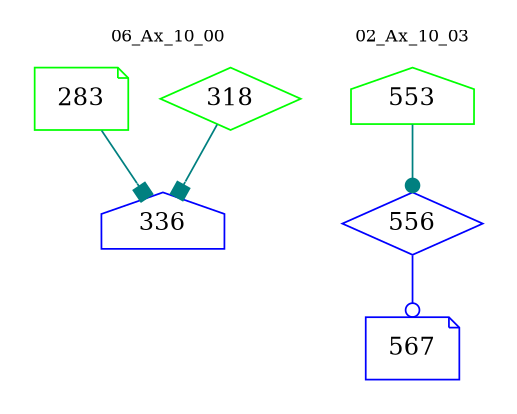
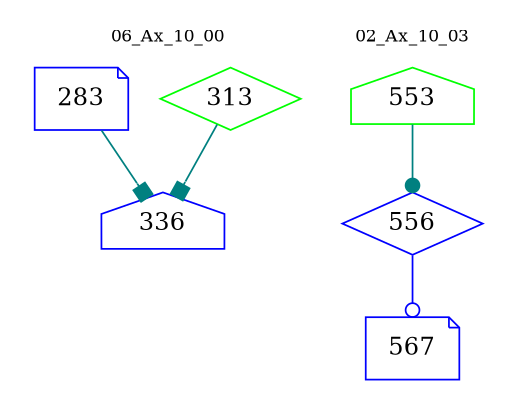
node "283": color green -> blue
node "318": label "318" -> "313"
